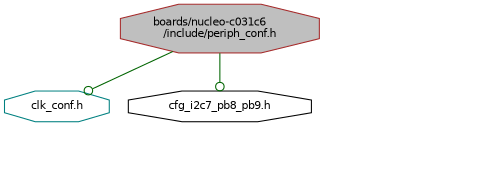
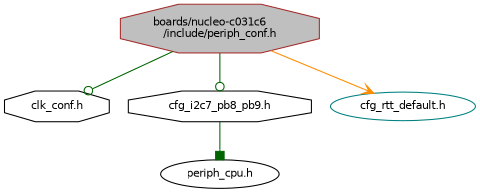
node "clk_conf.h": color teal -> black
node "cfg_rtt_default.h": added
node "periph_cpu.h": added
